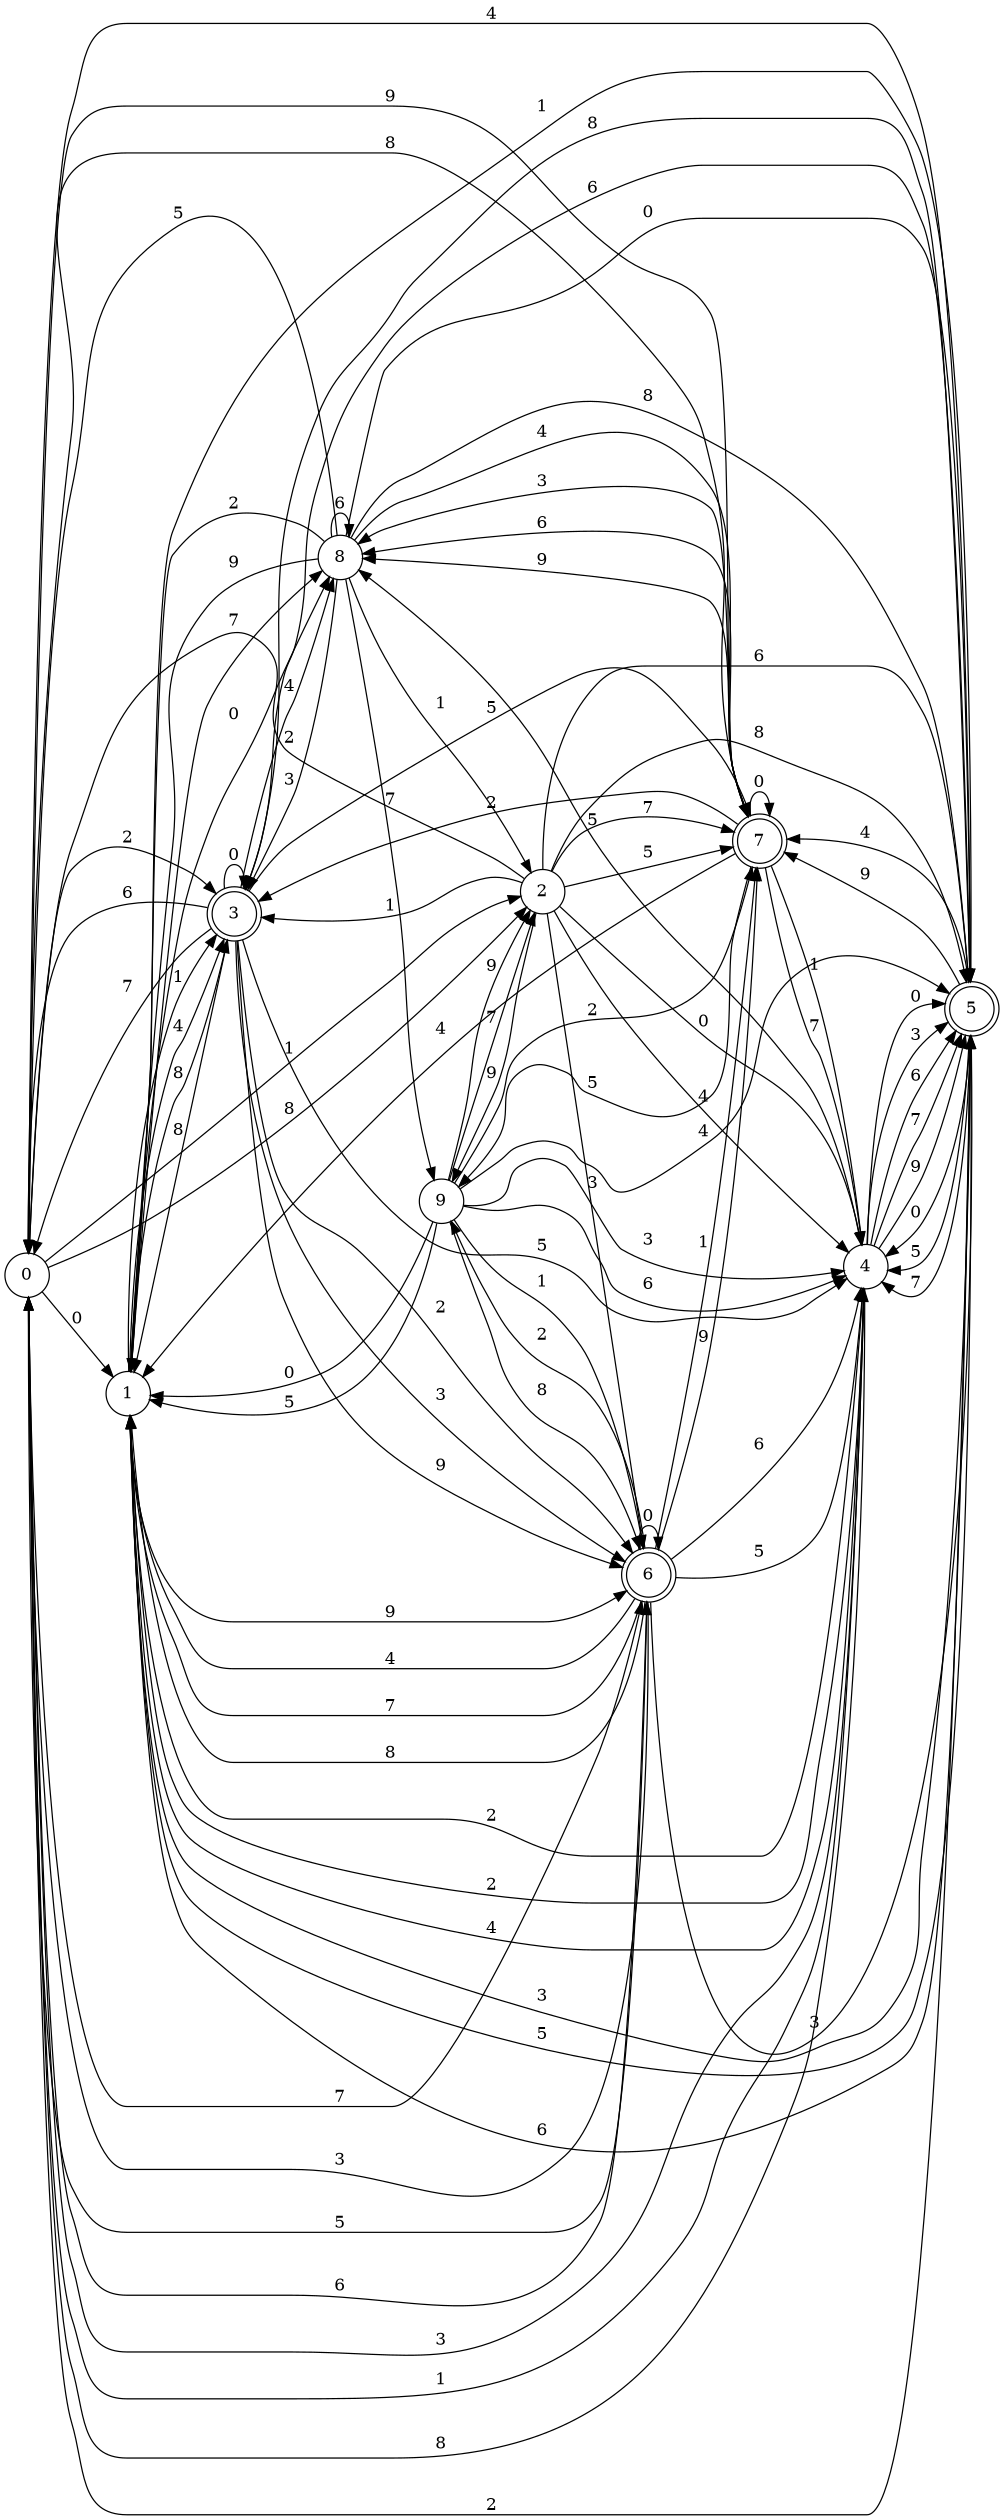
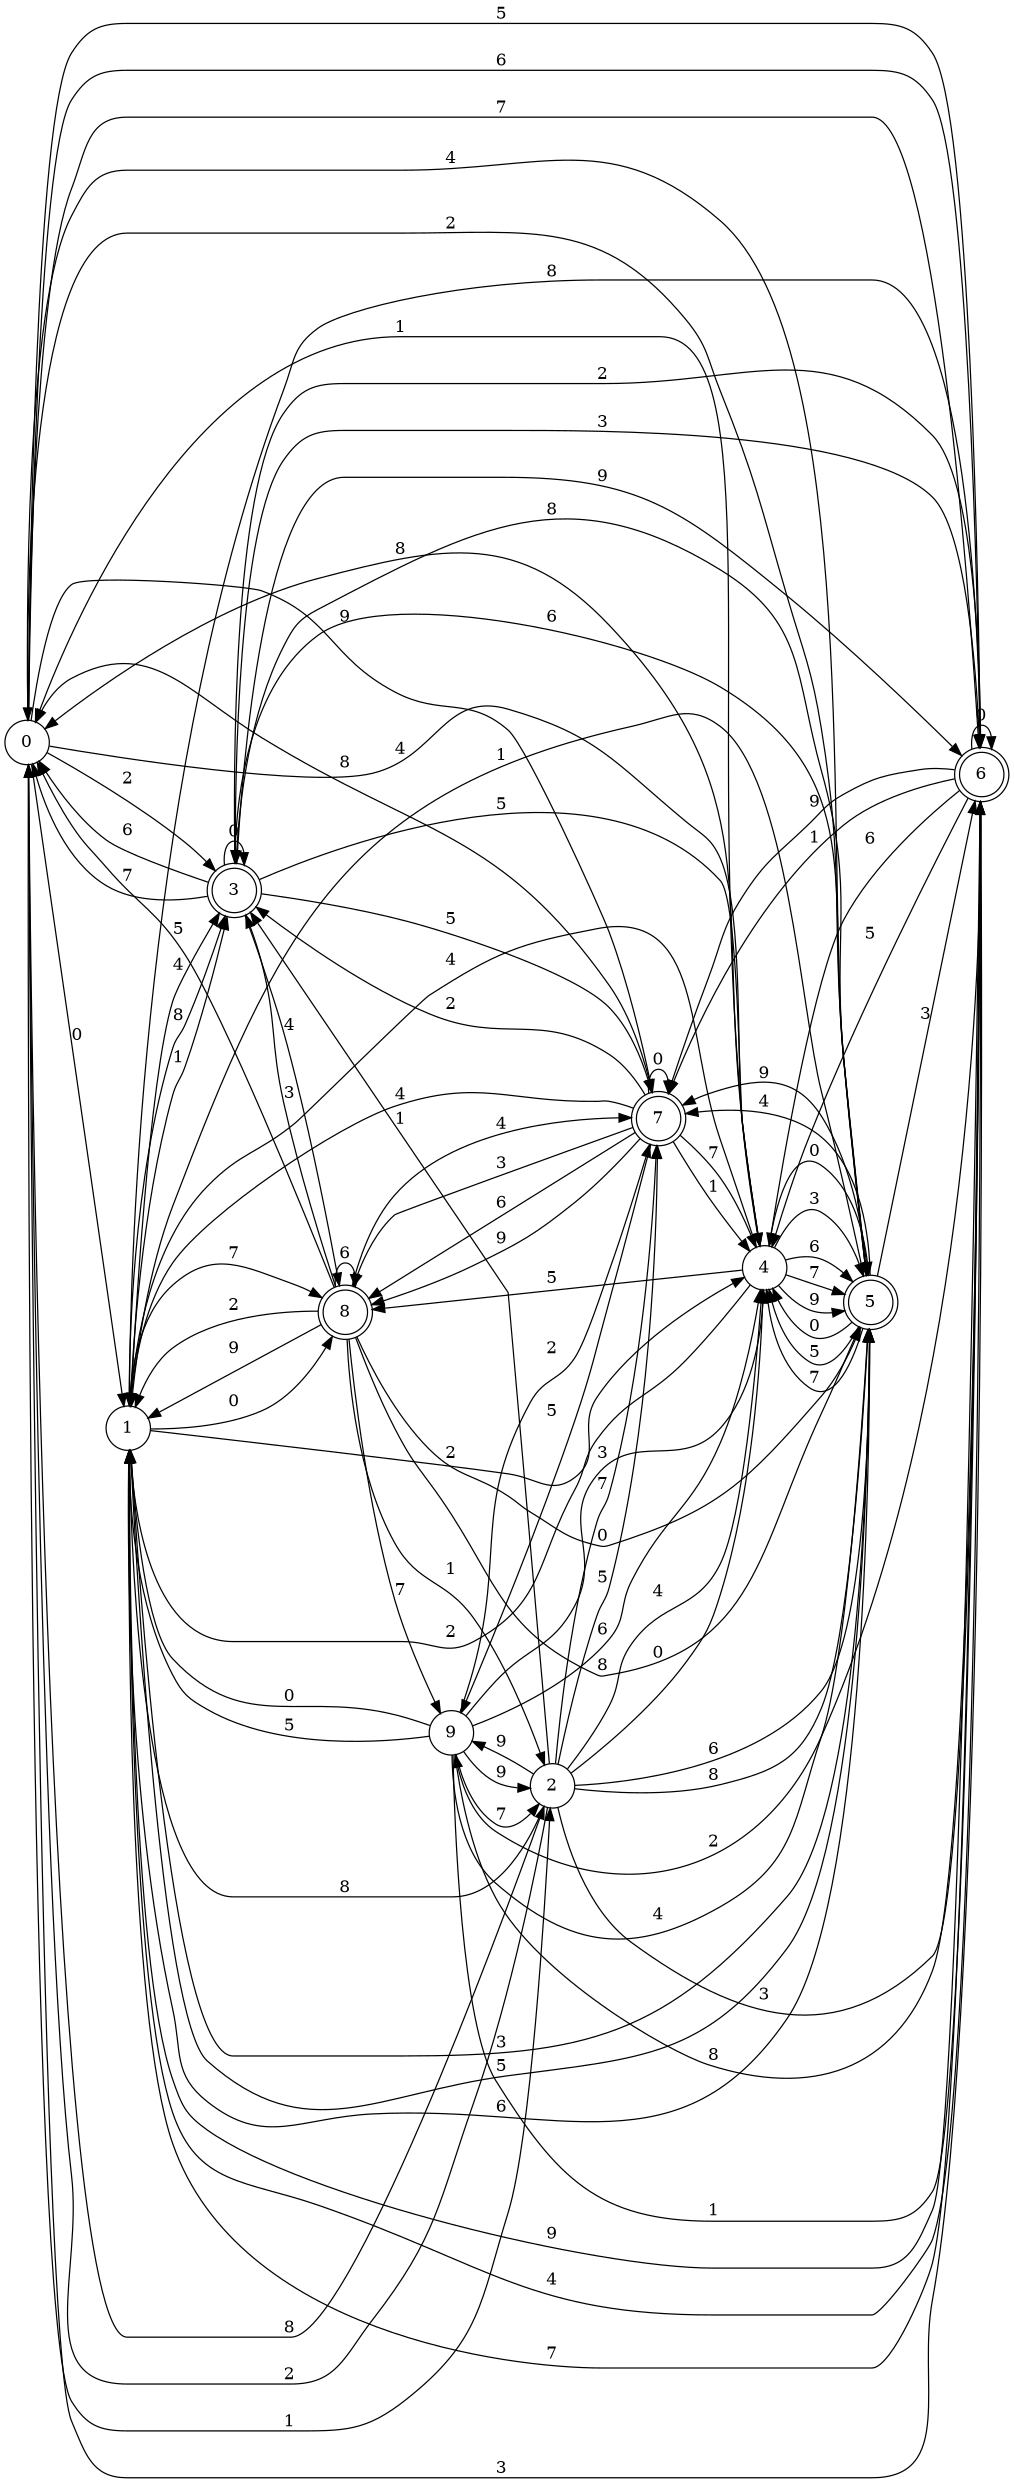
node "8": shape circle -> doublecircle
edge "3" -> "1": now "2" -> "1"
edge "6" -> "5": reversed
edge "0" -> "4": label "3" -> "4"
